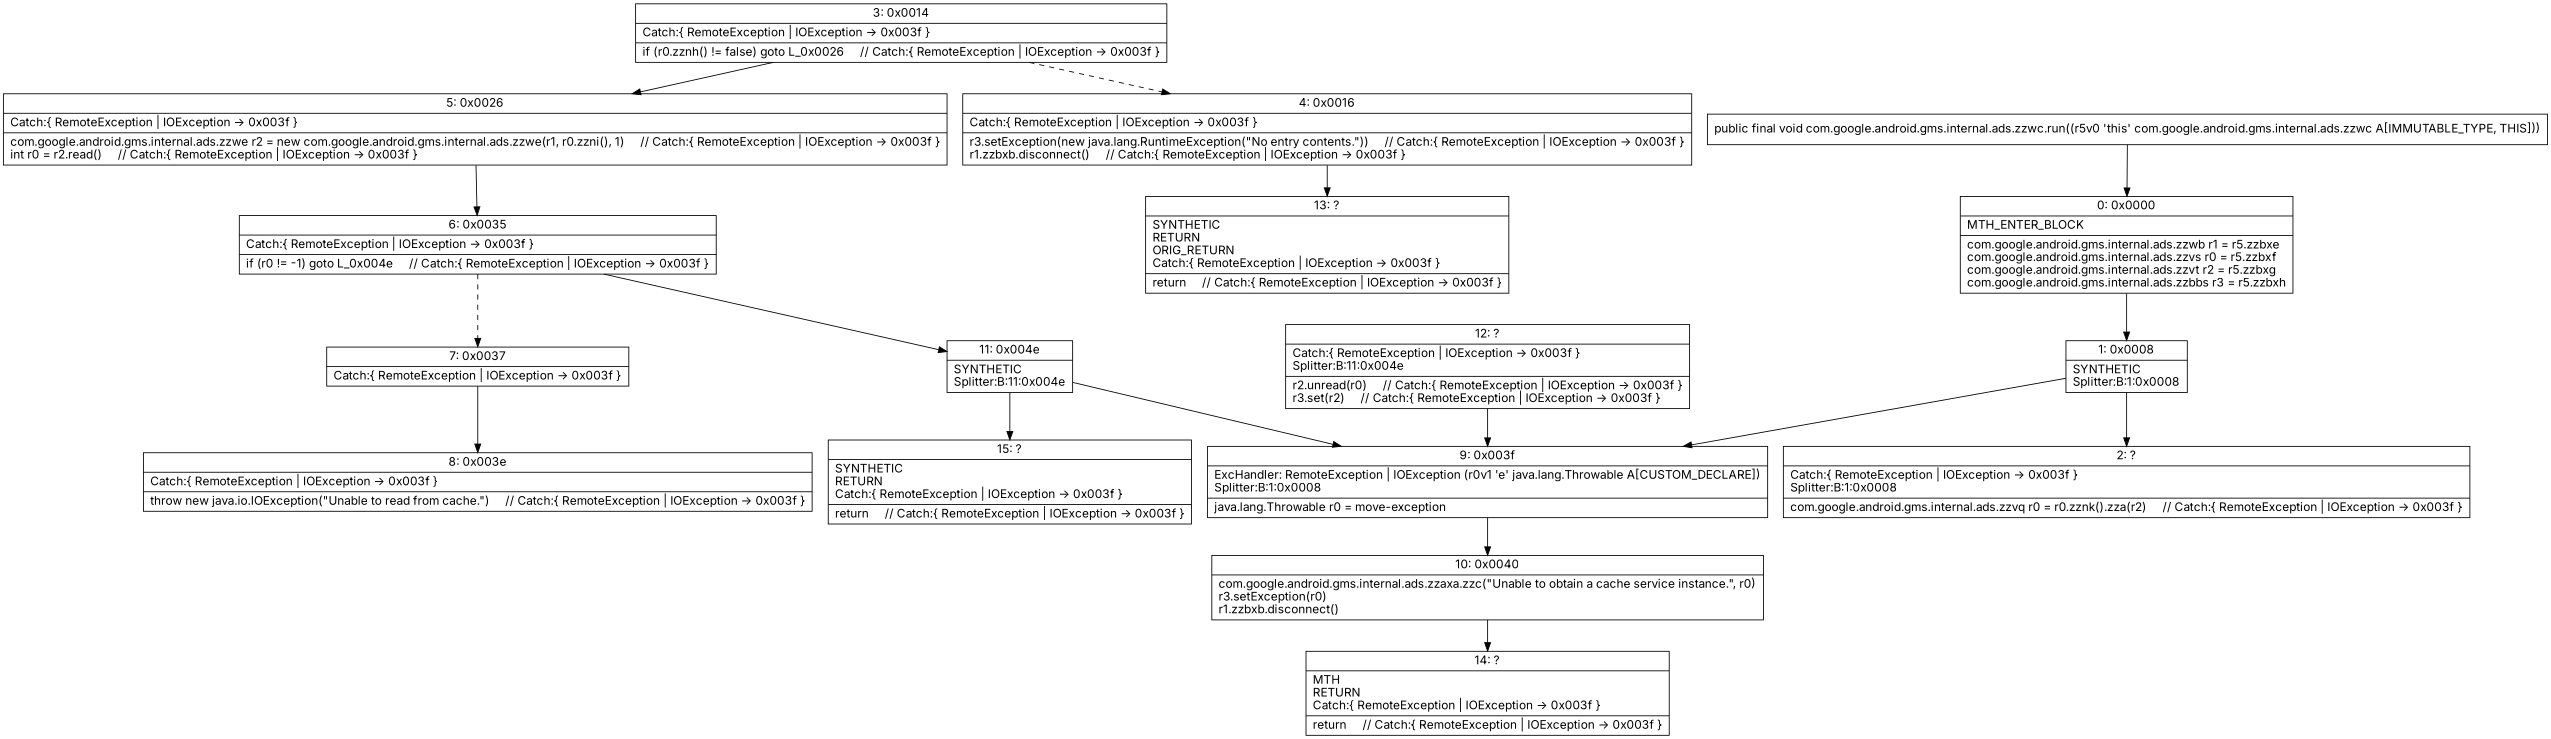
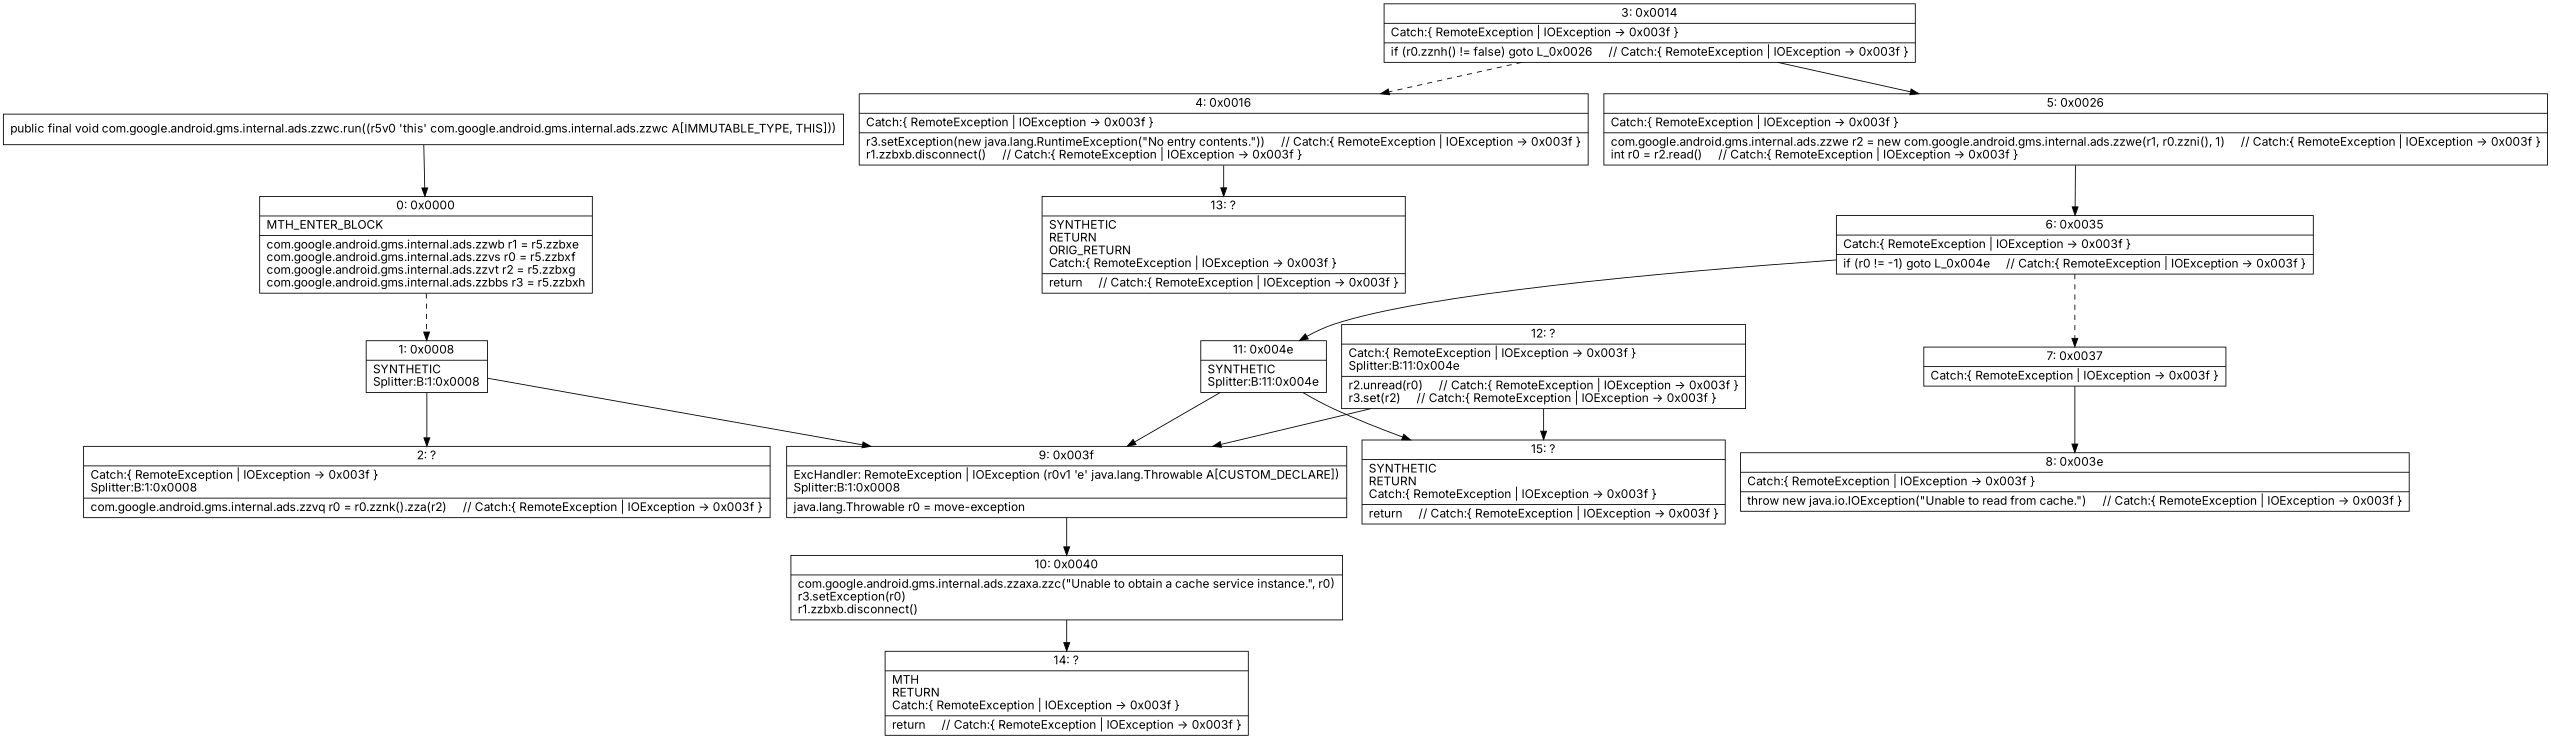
edge "0: 0x0000" -> "1: 0x0008": style solid -> dashed
edge "12: ?" -> "15: ?": added
